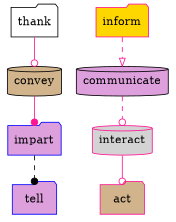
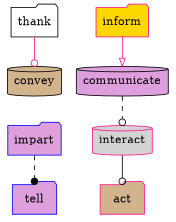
edge "inform" -> "communicate": style dashed -> solid
edge "convey" -> "impart": removed
edge "communicate" -> "interact": color deeppink -> black
edge "interact" -> "act": color deeppink -> black
